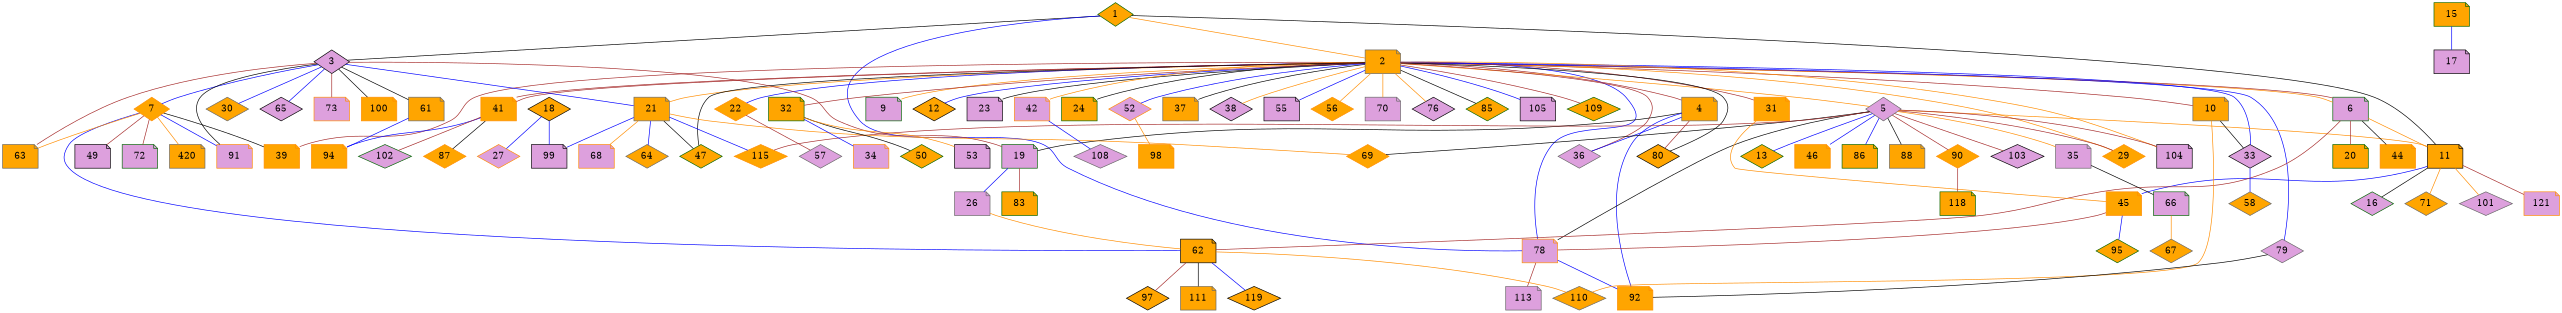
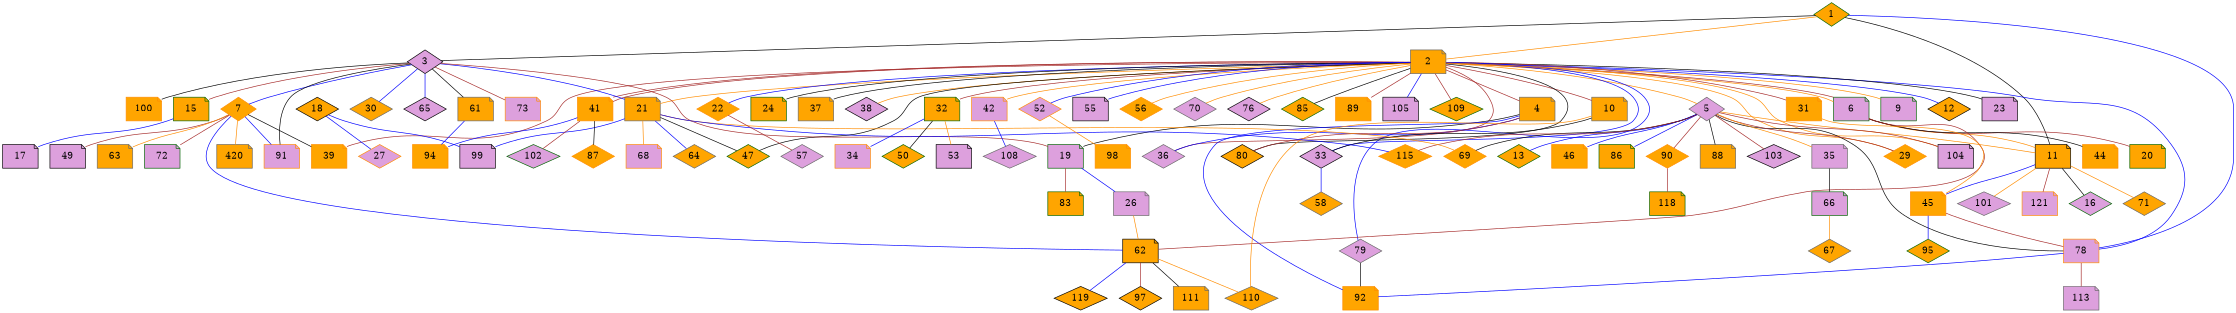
edge "3" -- "63": now "3" -- "15"
node "89": added
node "70": shape note -> diamond
